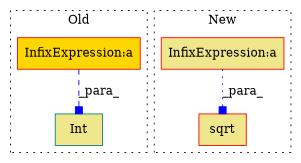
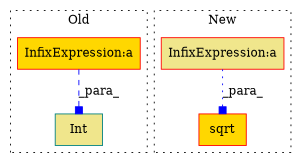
node "sqrt": fillcolor khaki -> gold
